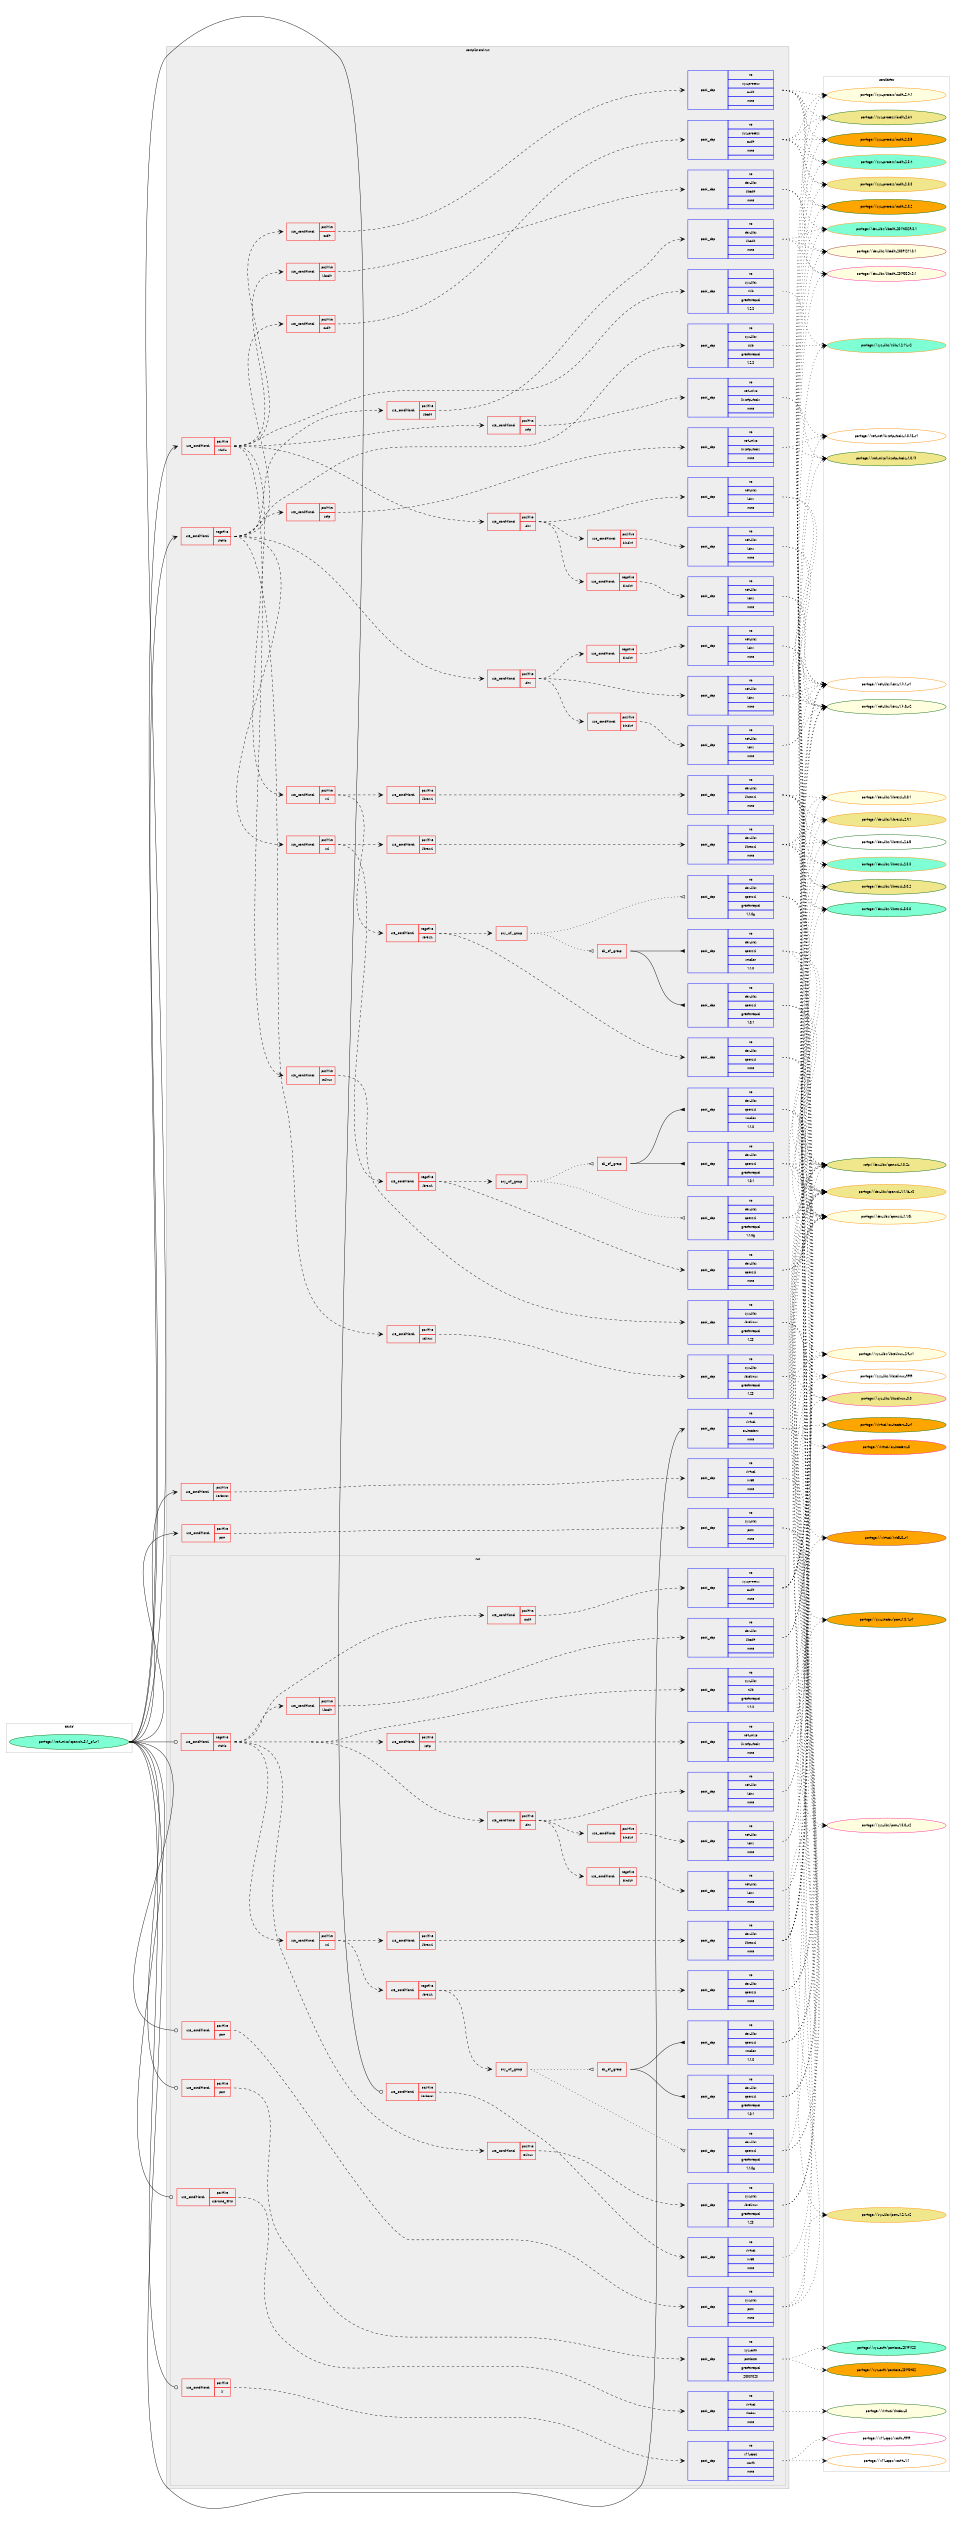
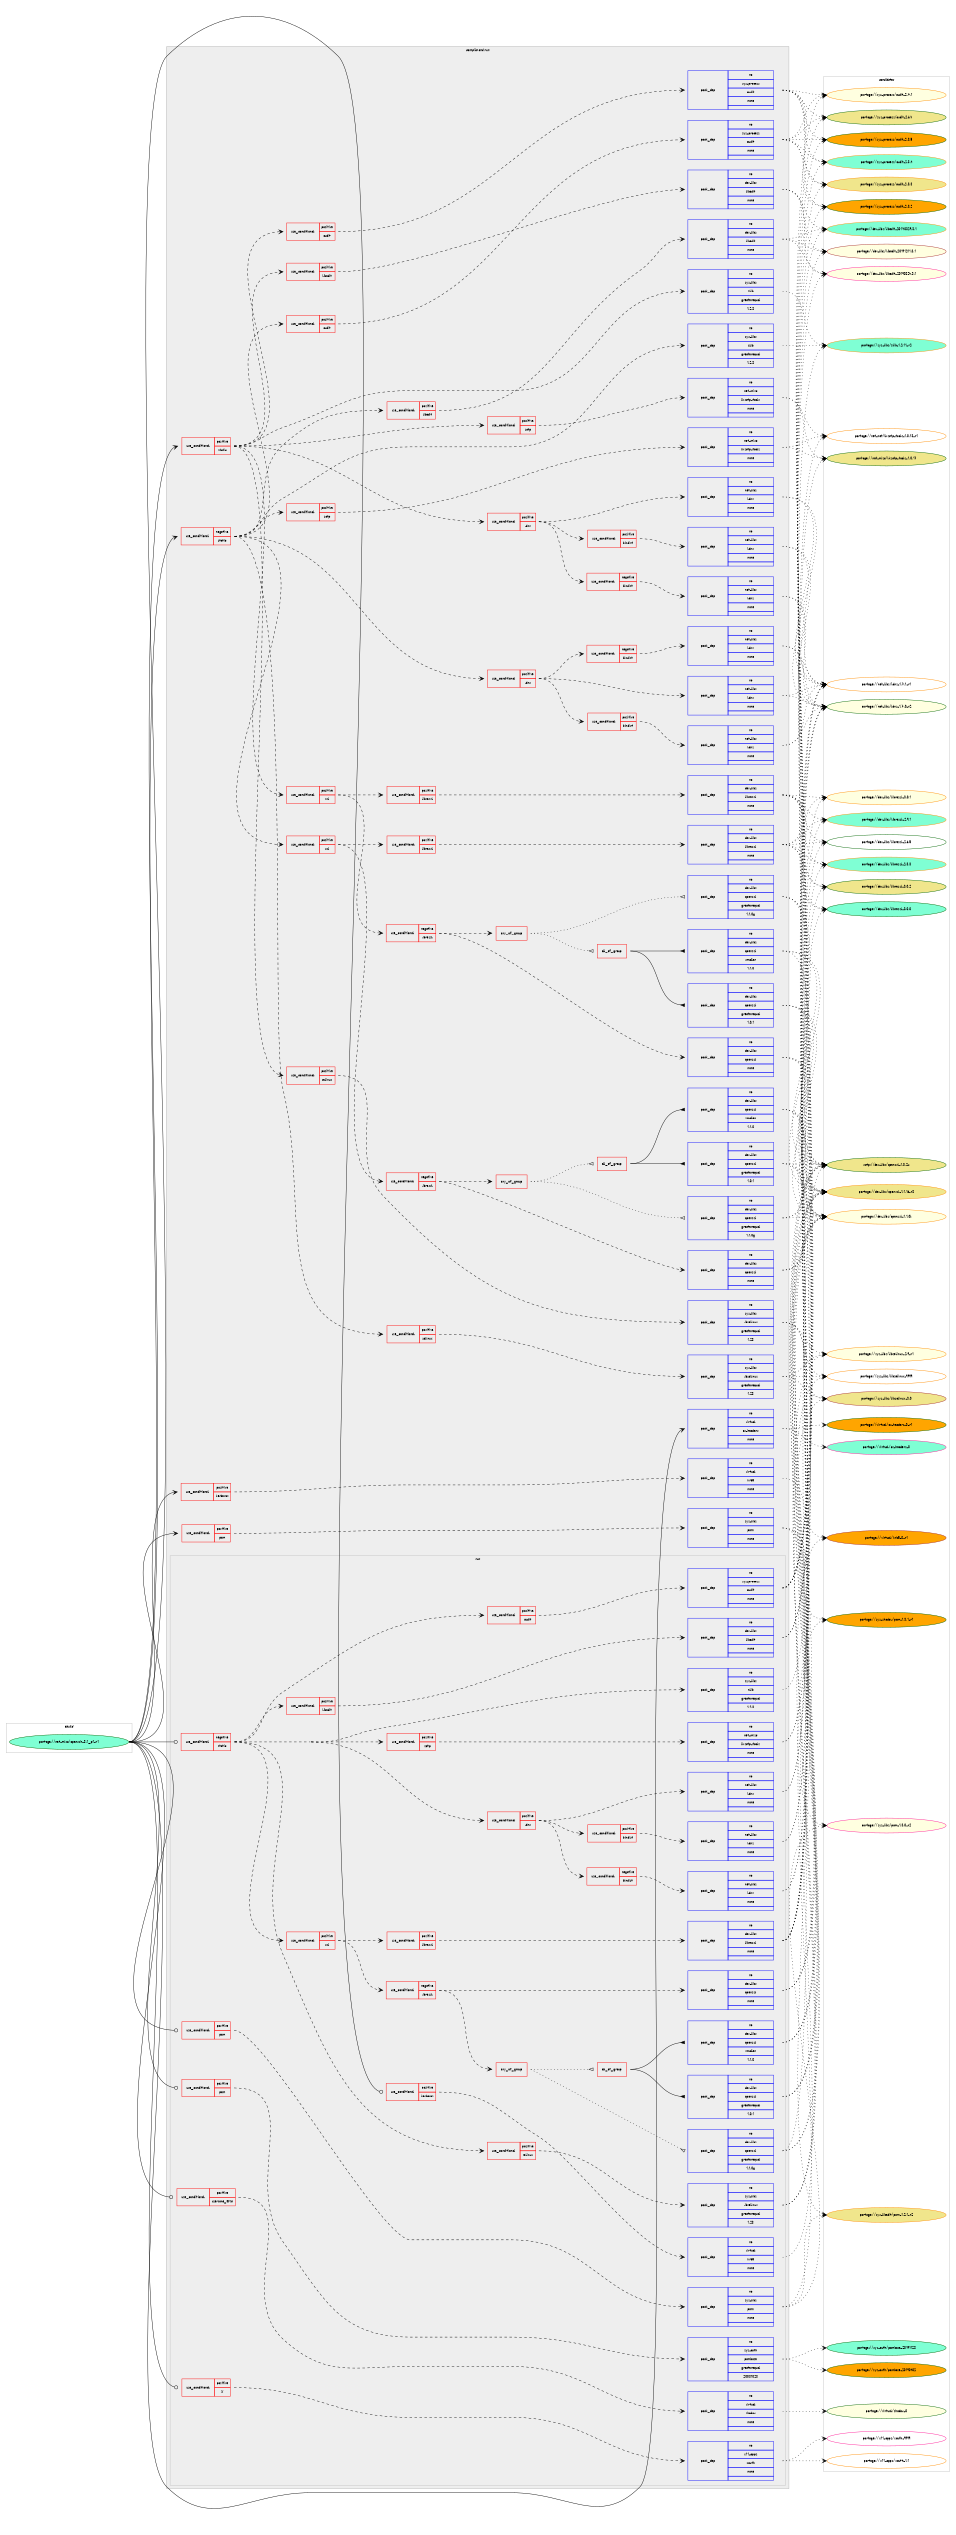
node "portage://dev-libs/libedit-20091211.3.1": label "portage://dev-libs/libedit-20091211.3.1" -> "portage://dev-libs/libedit-20191211.3.1"
node "portage://dev-libs/libressl-2.9.1": fillcolor khaki -> aquamarine
node "portage://sys-libs/libselinux-3.0": color deeppink -> brown
node "portage://virtual/os-headers-0": fillcolor orange -> aquamarine
node "portage://sys-libs/pam-1.2.1-r2": label "portage://sys-libs/pam-1.2.1-r2" -> "portage://sys-libedit/pam-1.2.1-r2"
